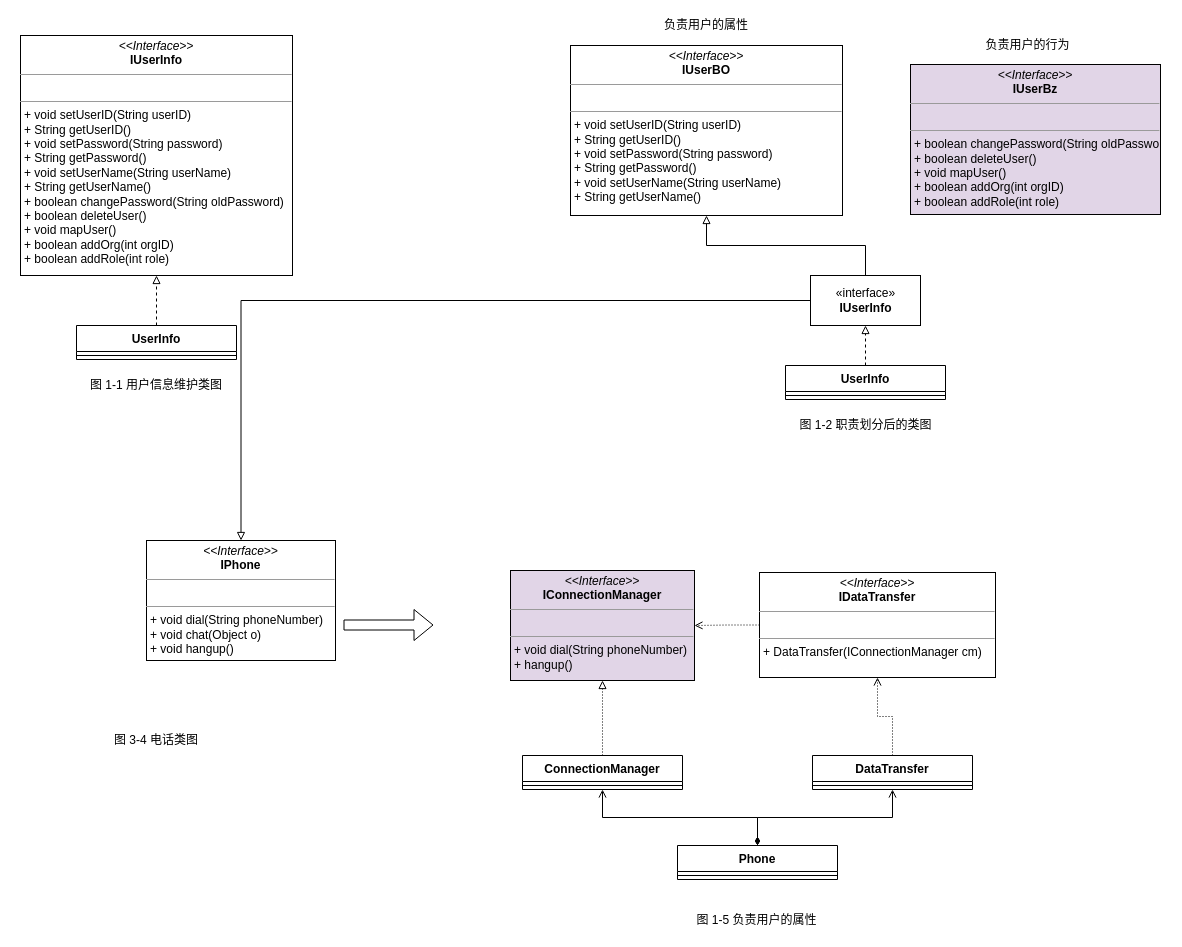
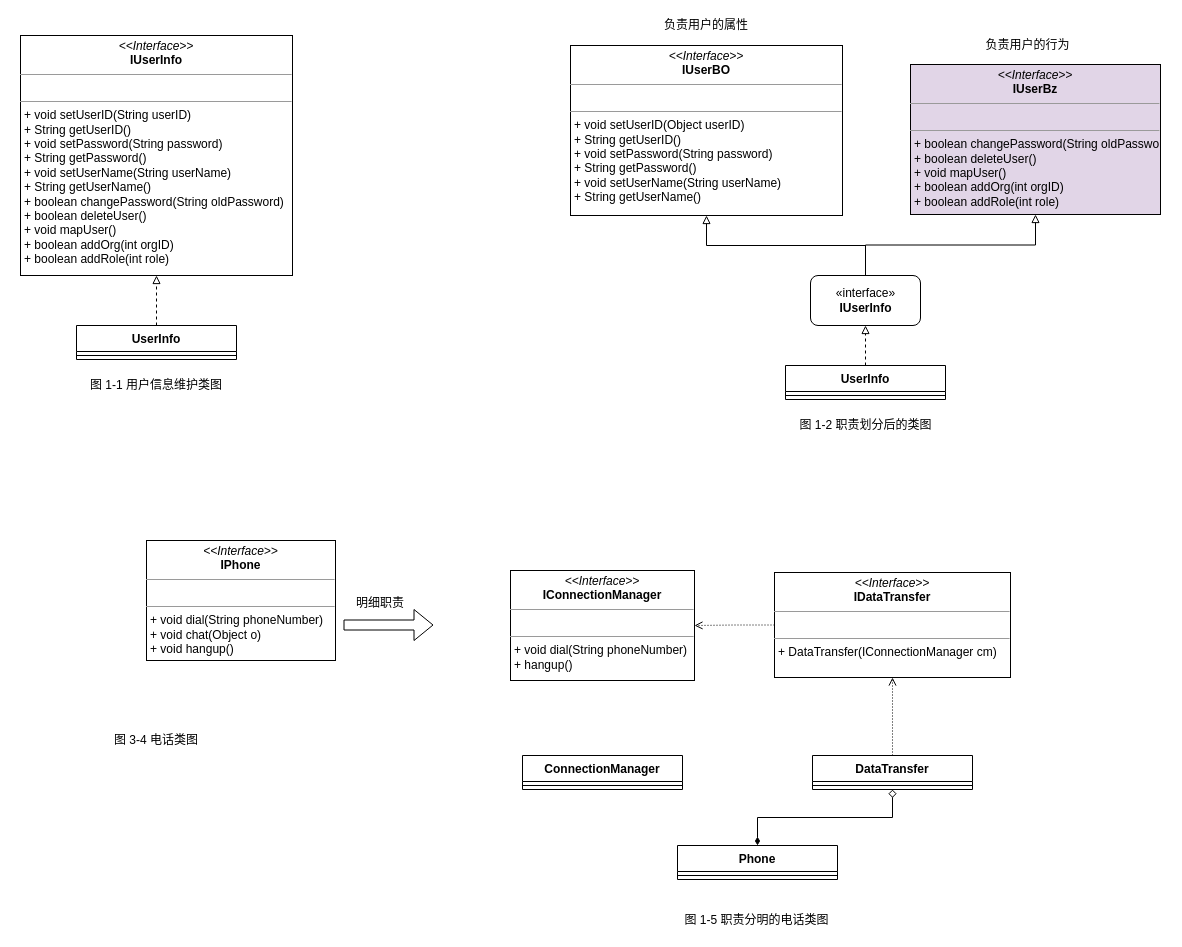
node "<<Interface>> IUserBO + void setUserID(String userID) + String getUserID() + void setPassword(String password) + String getPassword() + void setUserName(String userName) + String getUserName()": label "<<Interface>> IUserBO + void setUserID(String userID) + String getUserID() + void setPassword(String password) + String getPassword() + void setUserName(String userName) + String getUserName()" -> "<<Interface>> IUserBO + void setUserID(Object userID) + String getUserID() + void setPassword(String password) + String getPassword() + void setUserName(String userName) + String getUserName()"
edge "«interface» IUserInfo" -> "<<Interface>> IPhone + void dial(String phoneNumber) + void chat(Object o) + void hangup()": now "«interface» IUserInfo" -> "<<Interface>> IUserBz + boolean changePassword(String oldPassword) + boolean deleteUser() + void mapUser() + boolean addOrg(int orgID) + boolean addRole(int role)"
node "«interface» IUserInfo": shape rectangle -> rounded rectangle
node "明细职责": added
node "<<Interface>> IDataTransfer + DataTransfer(IConnectionManager cm)": moved (878, 625) -> (893, 625)
node "<<Interface>> IConnectionManager + void dial(String phoneNumber) + hangup()": fillcolor #e1d5e7 -> #ffffff
edge "ConnectionManager" -> "<<Interface>> IConnectionManager + void dial(String phoneNumber) + hangup()": removed
edge "DataTransfer" -- "Phone": arrowhead open -> diamond
edge "ConnectionManager" -- "Phone": removed
node "图 1-5 负责用户的属性": label "图 1-5 负责用户的属性" -> "图 1-5 职责分明的电话类图"
